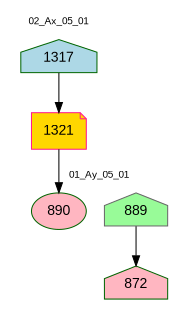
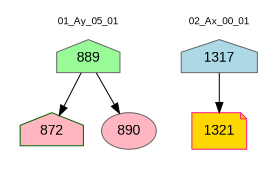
cluster "02_Ax_05_01": label "02_Ax_05_01" -> "02_Ax_00_01"
node "1317": color darkgreen -> gray40
edge "1321" -> "890": now "889" -> "890"
node "890": color darkgreen -> gray40
